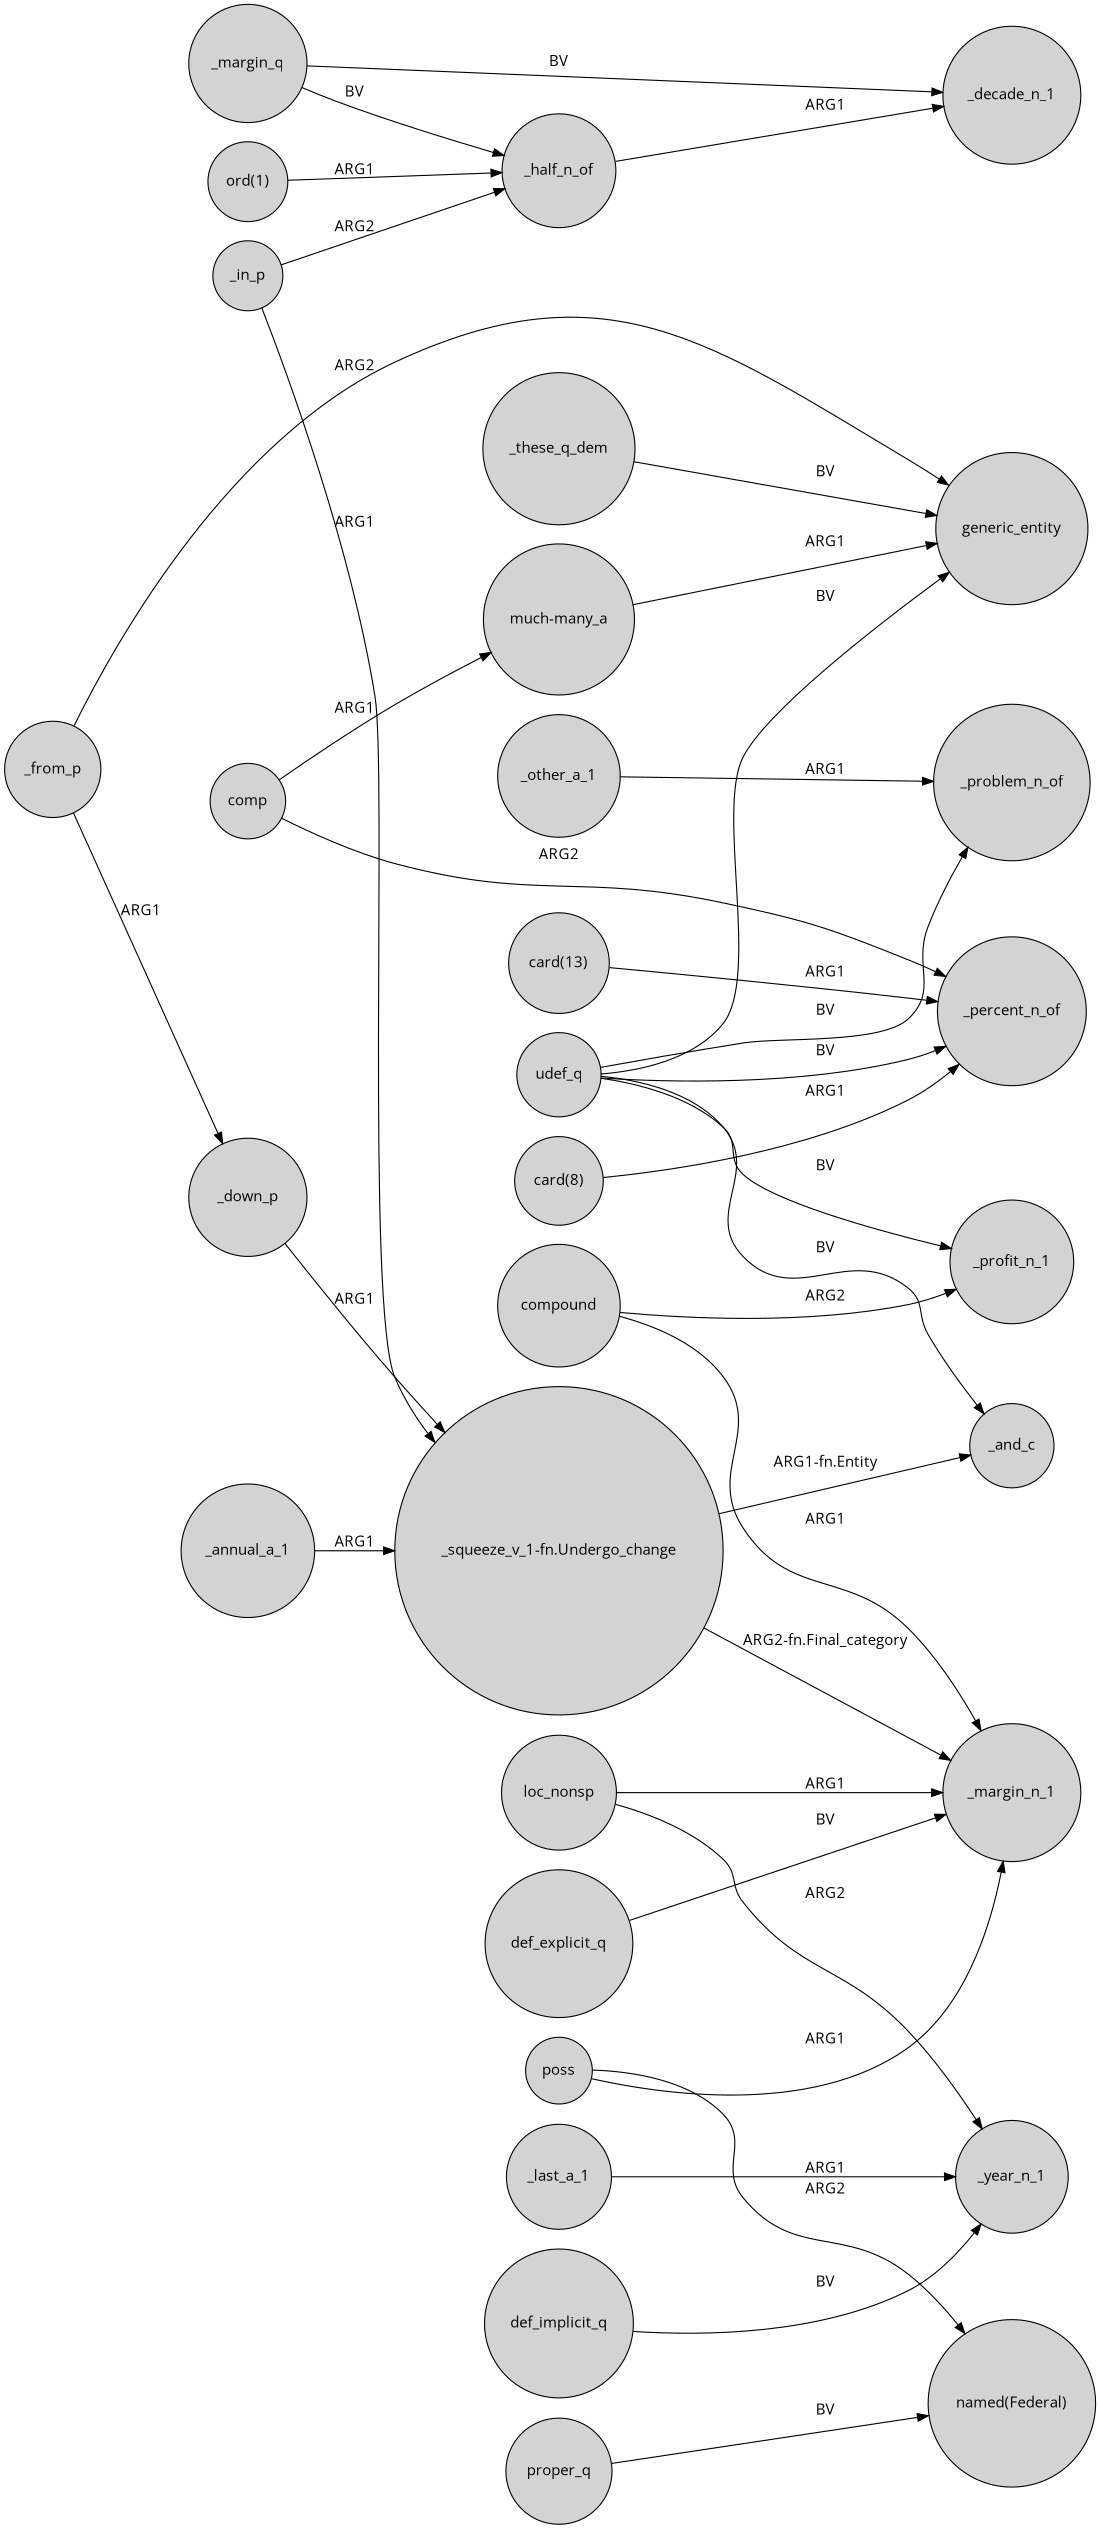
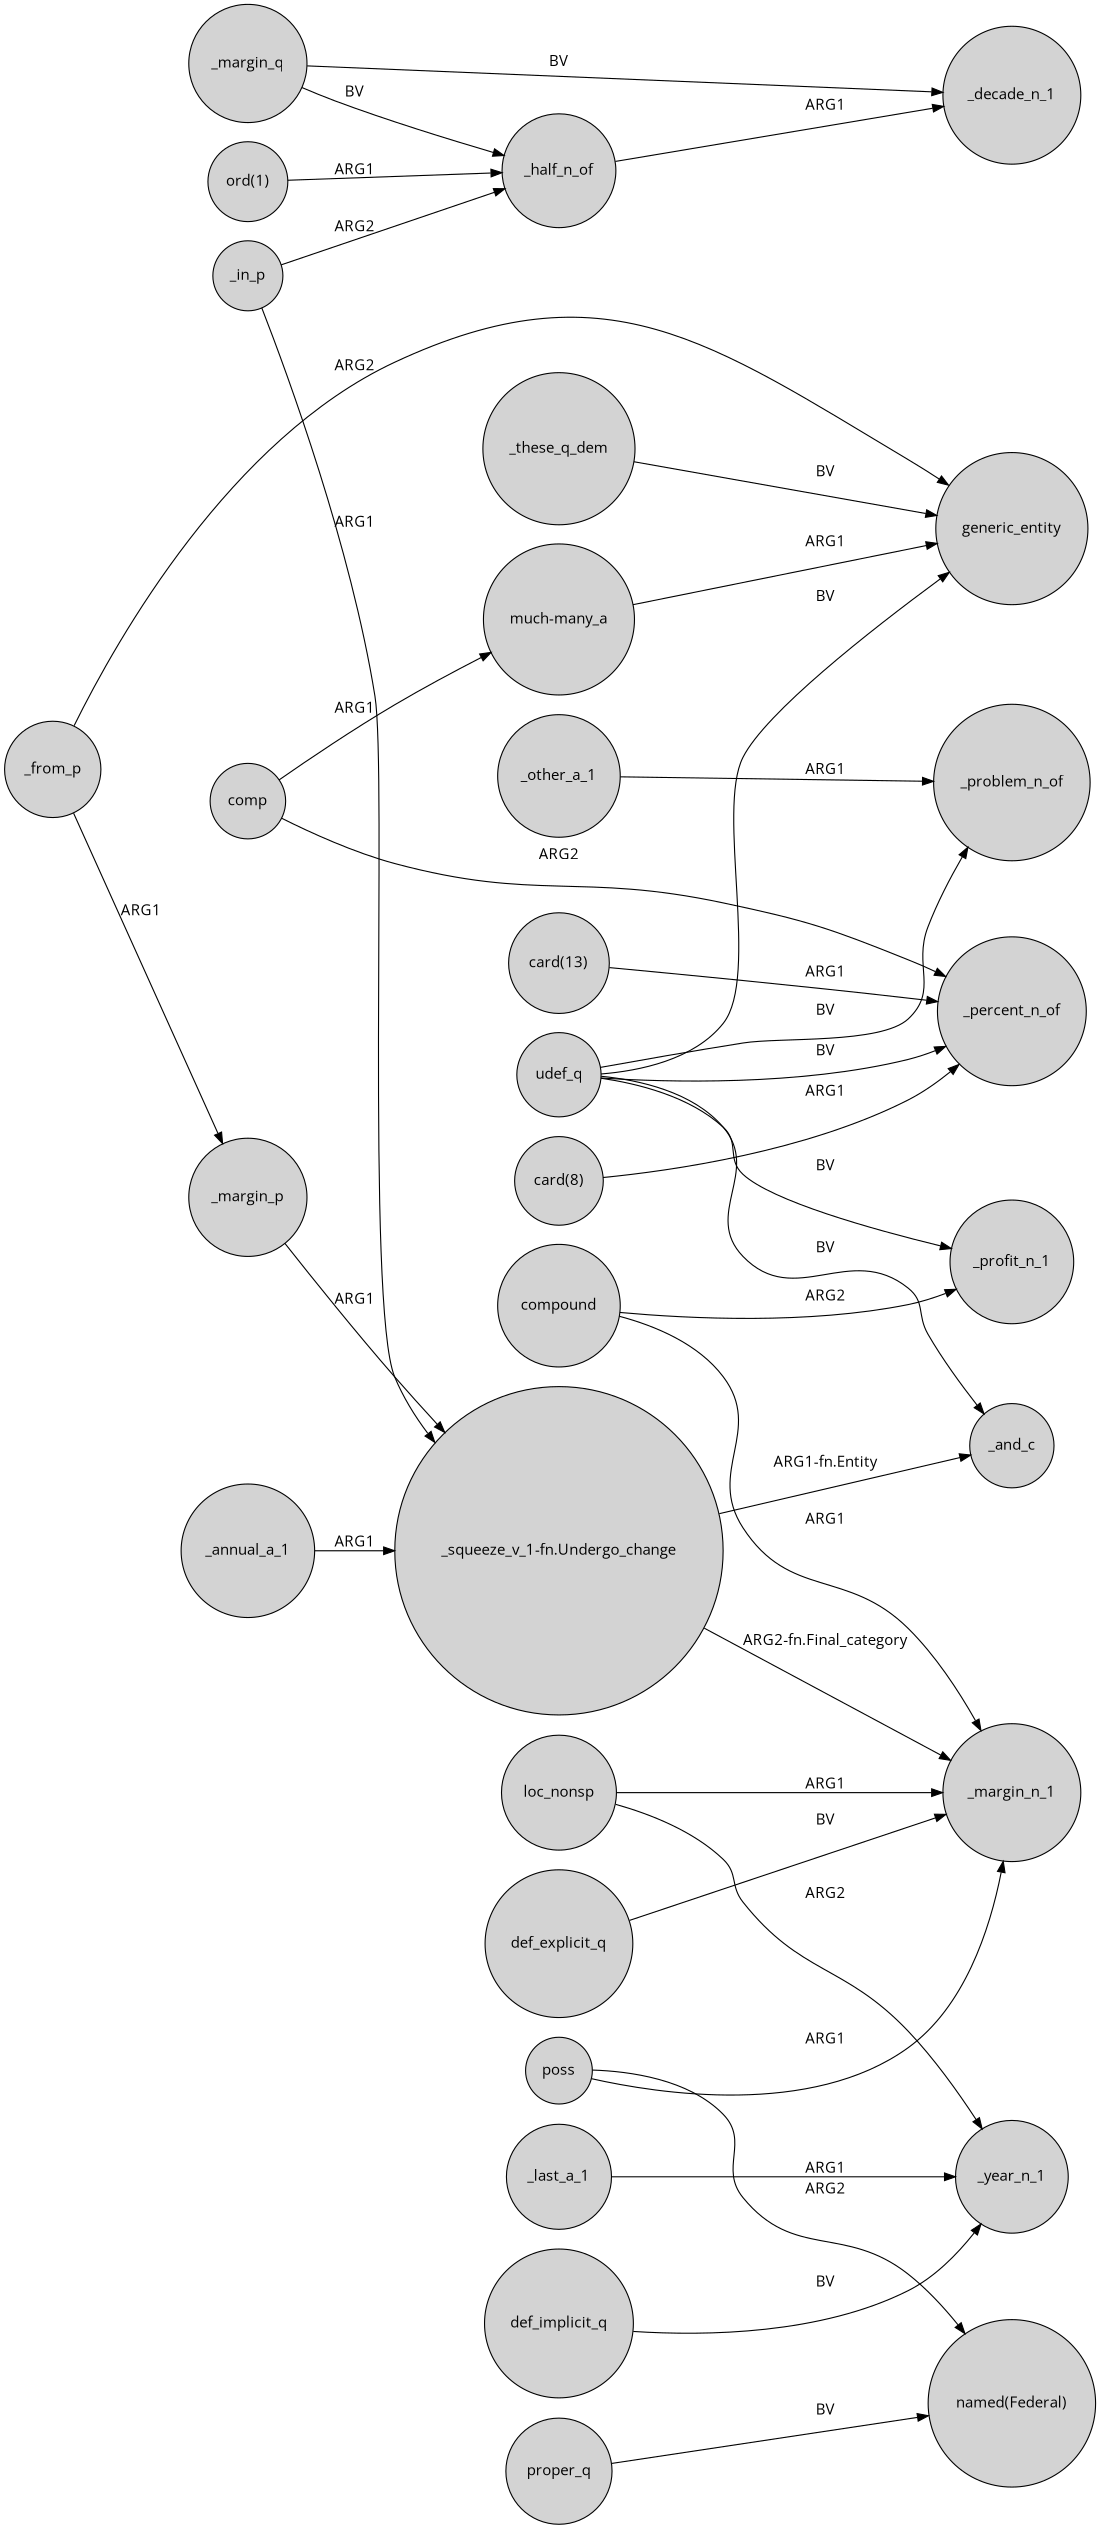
node "_down_p": label "_down_p" -> "_margin_p"
